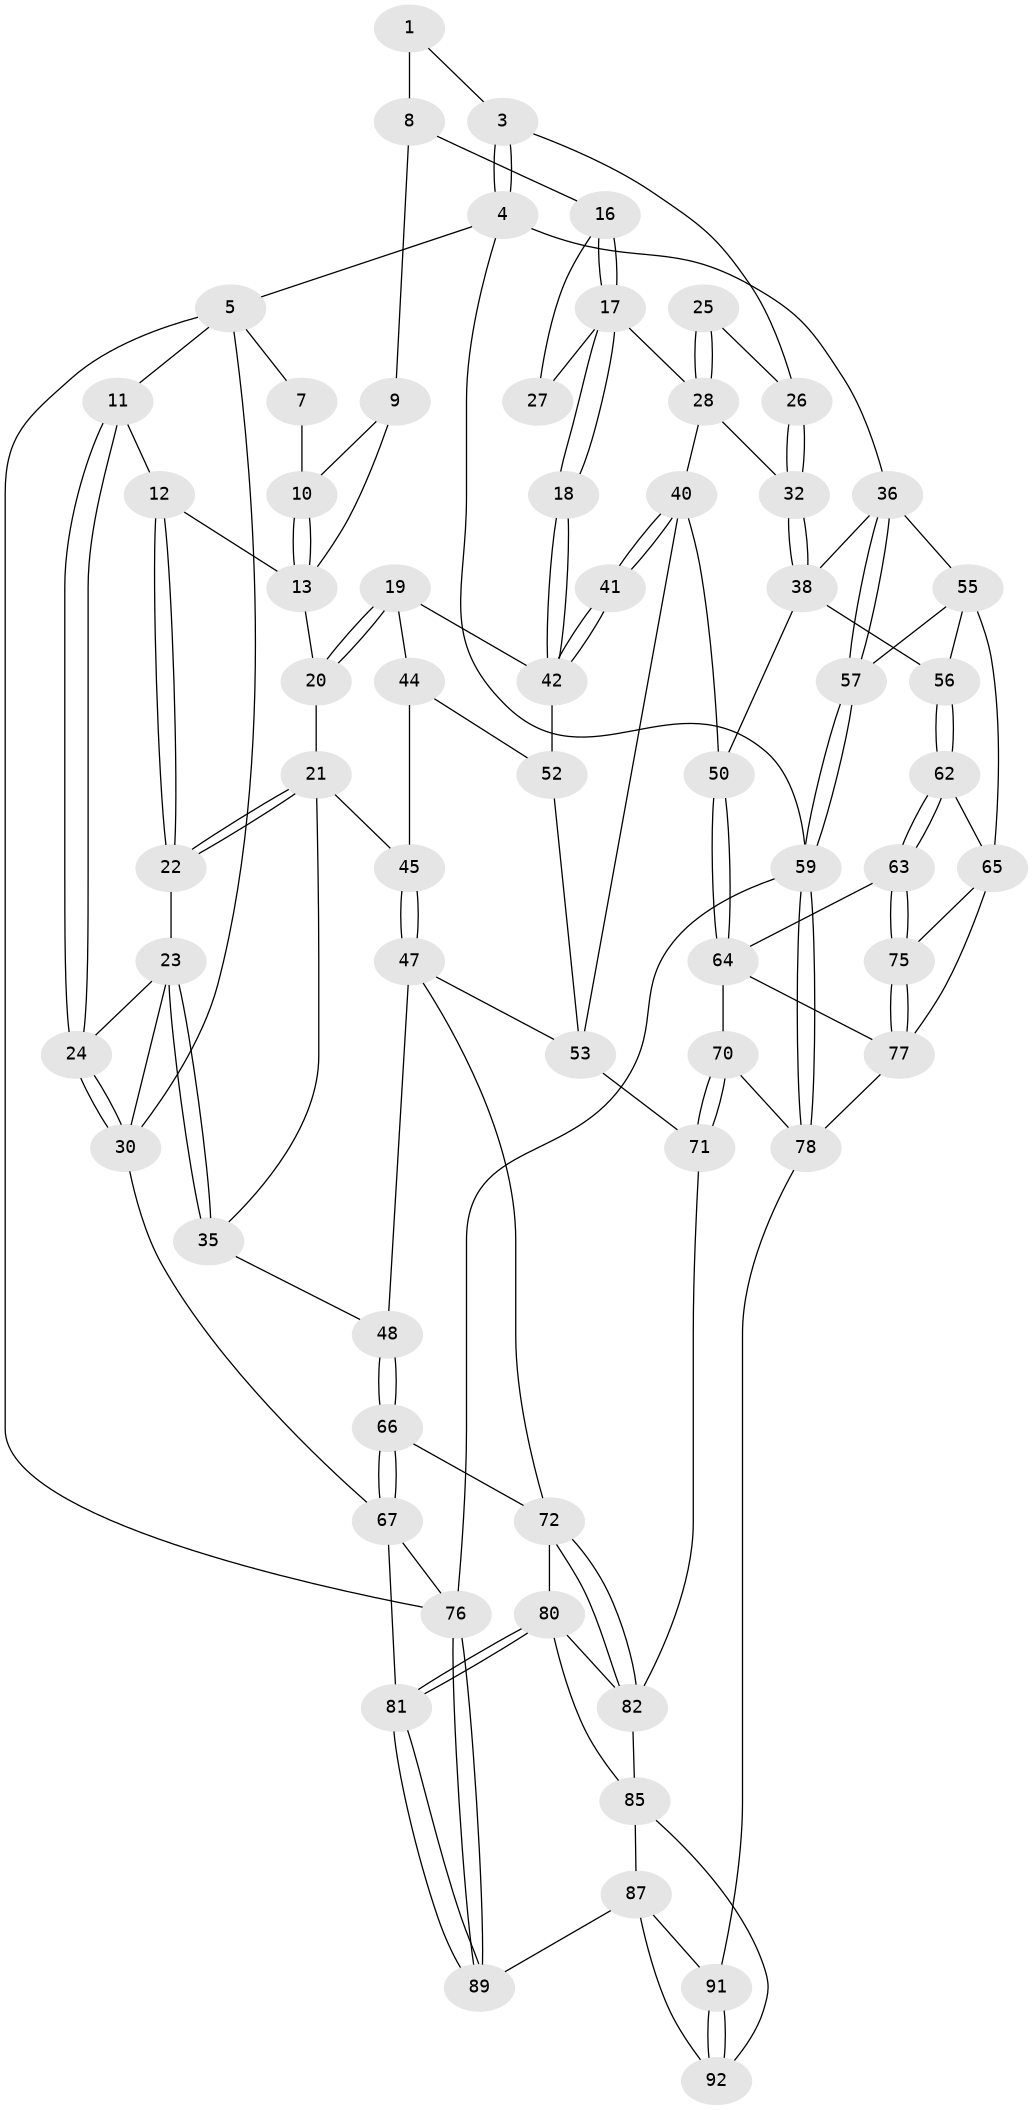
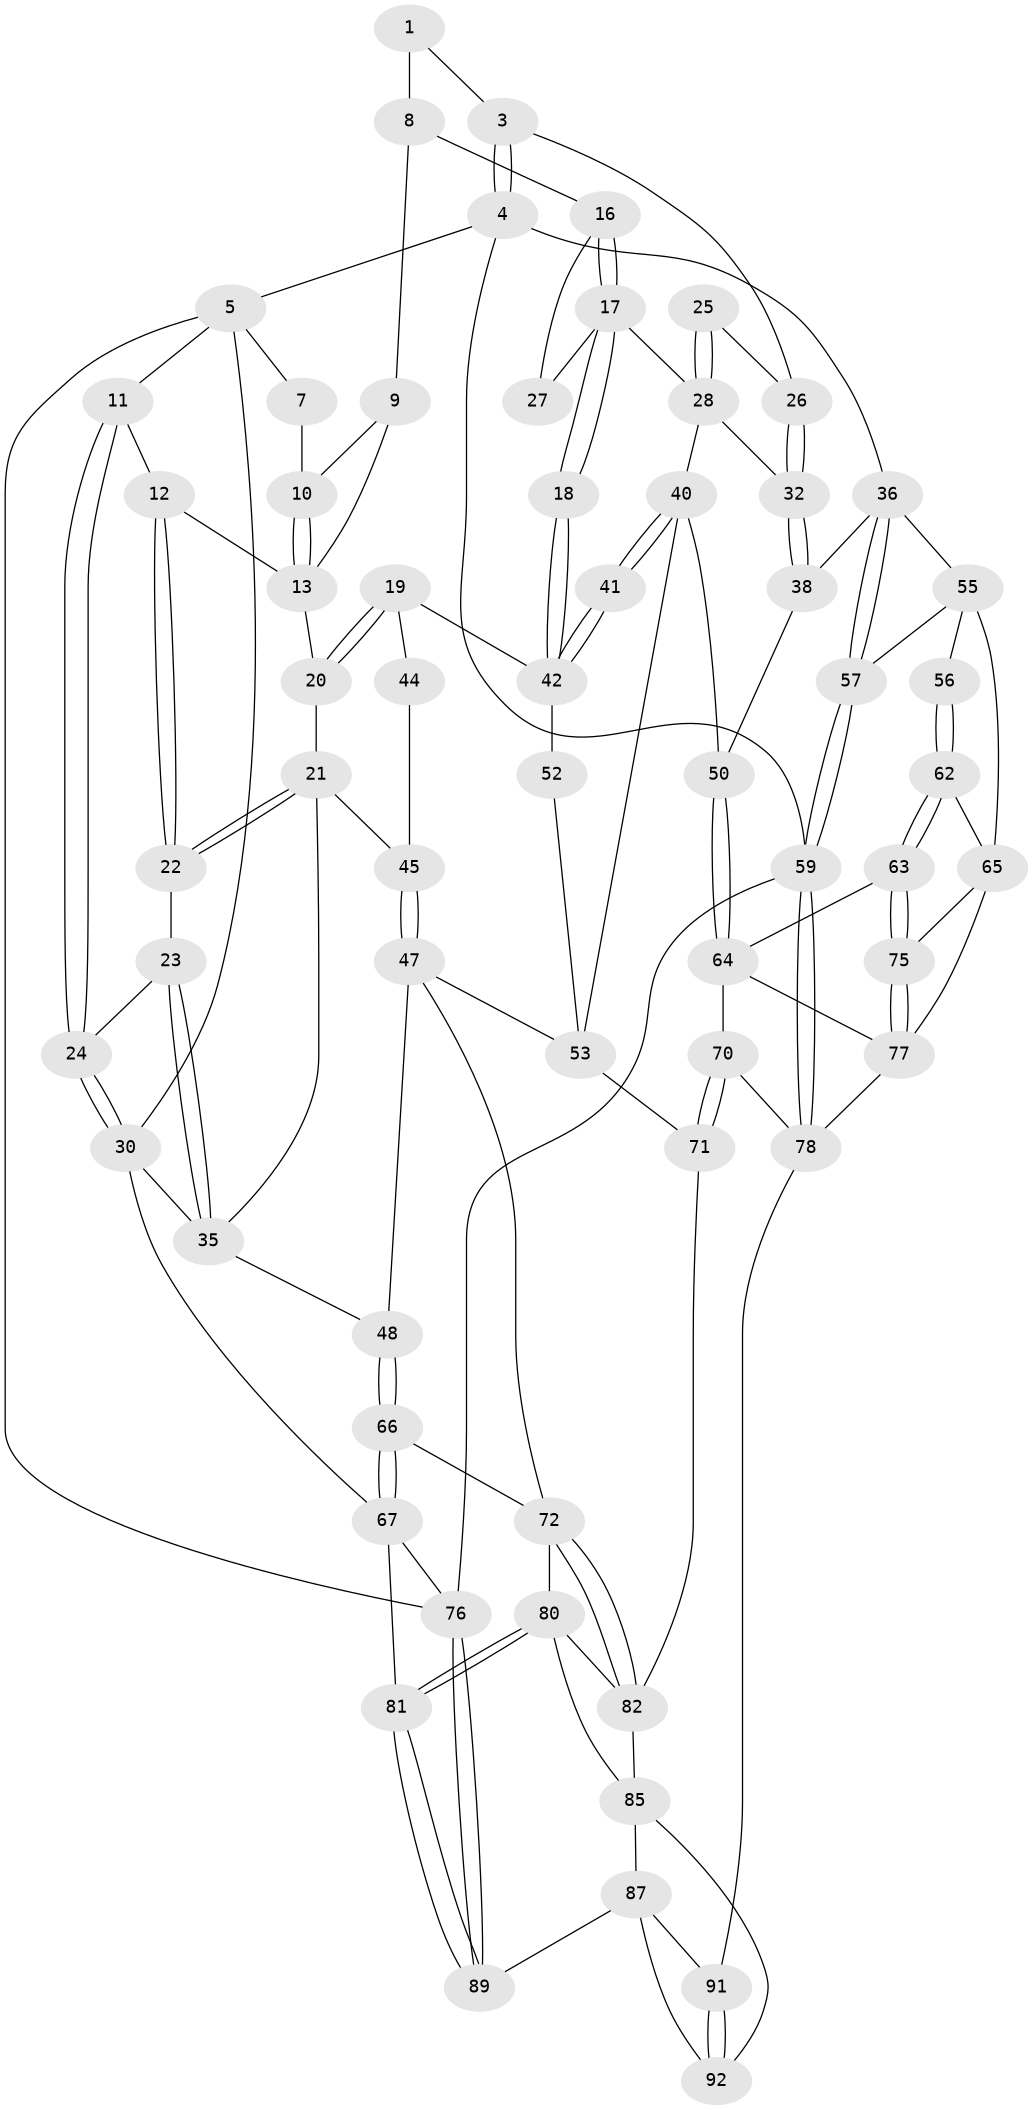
edge "38" -- "56": removed
edge "44" -- "52": removed
edge "23" -- "30": now "35" -- "30"
